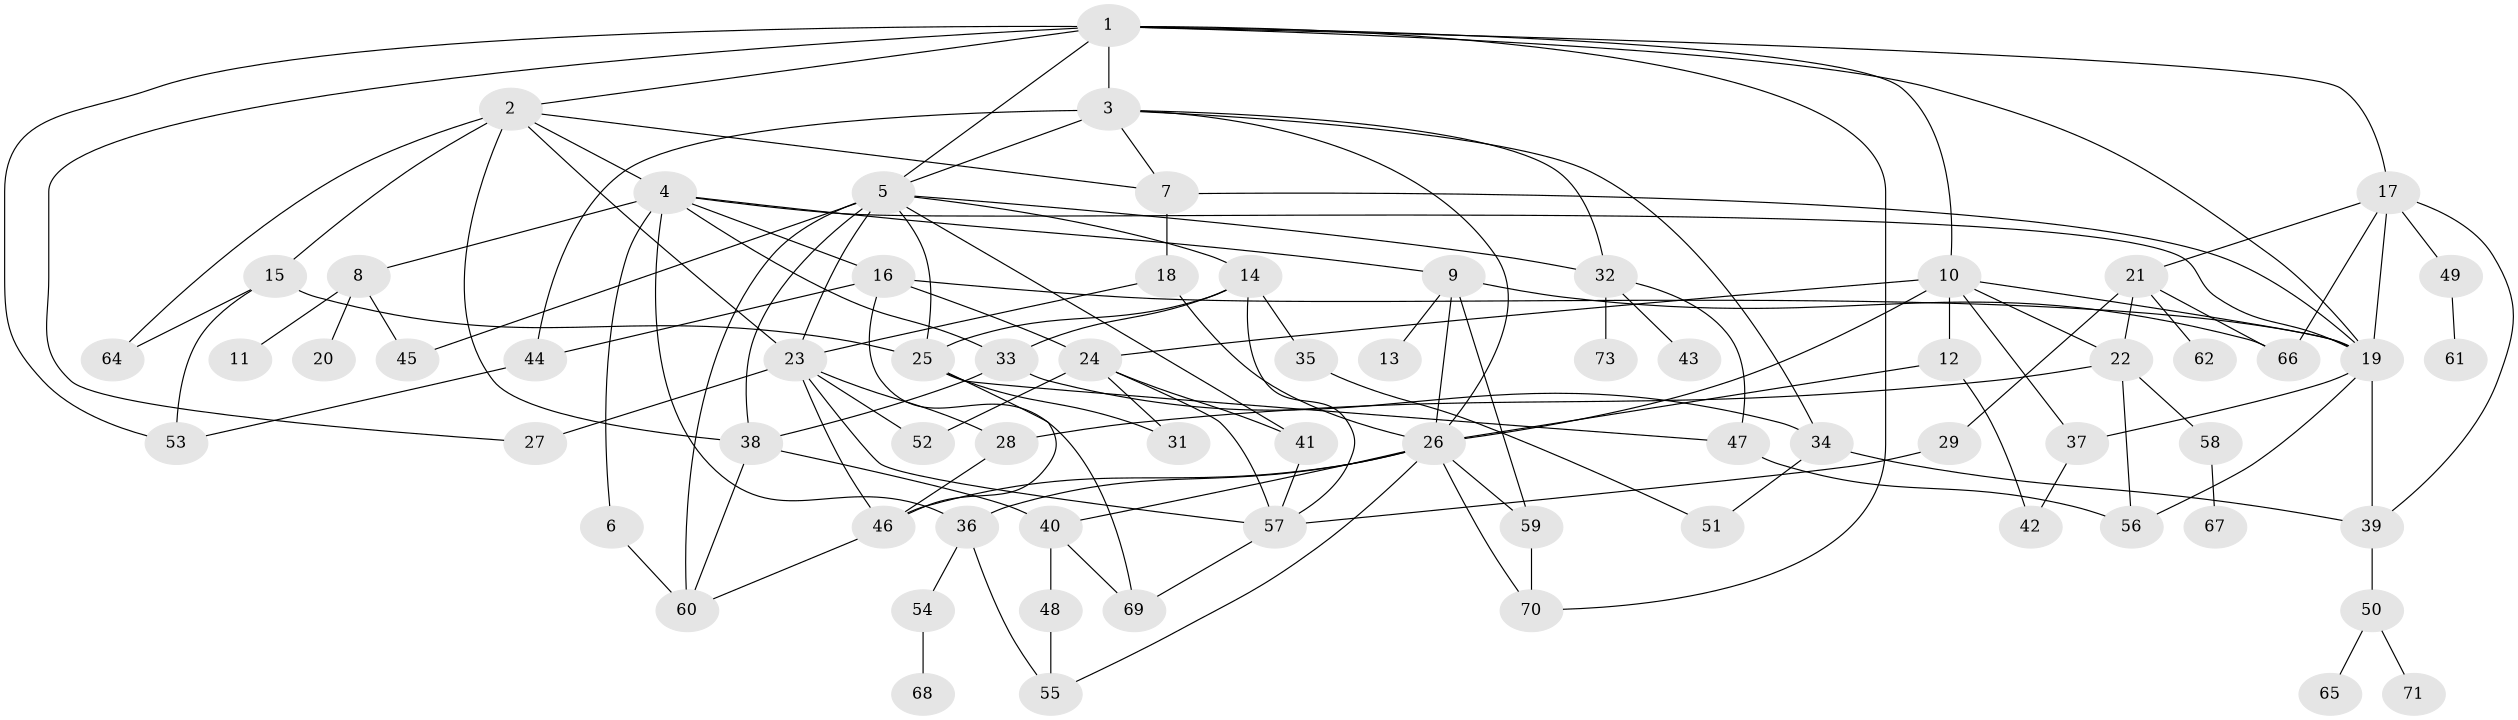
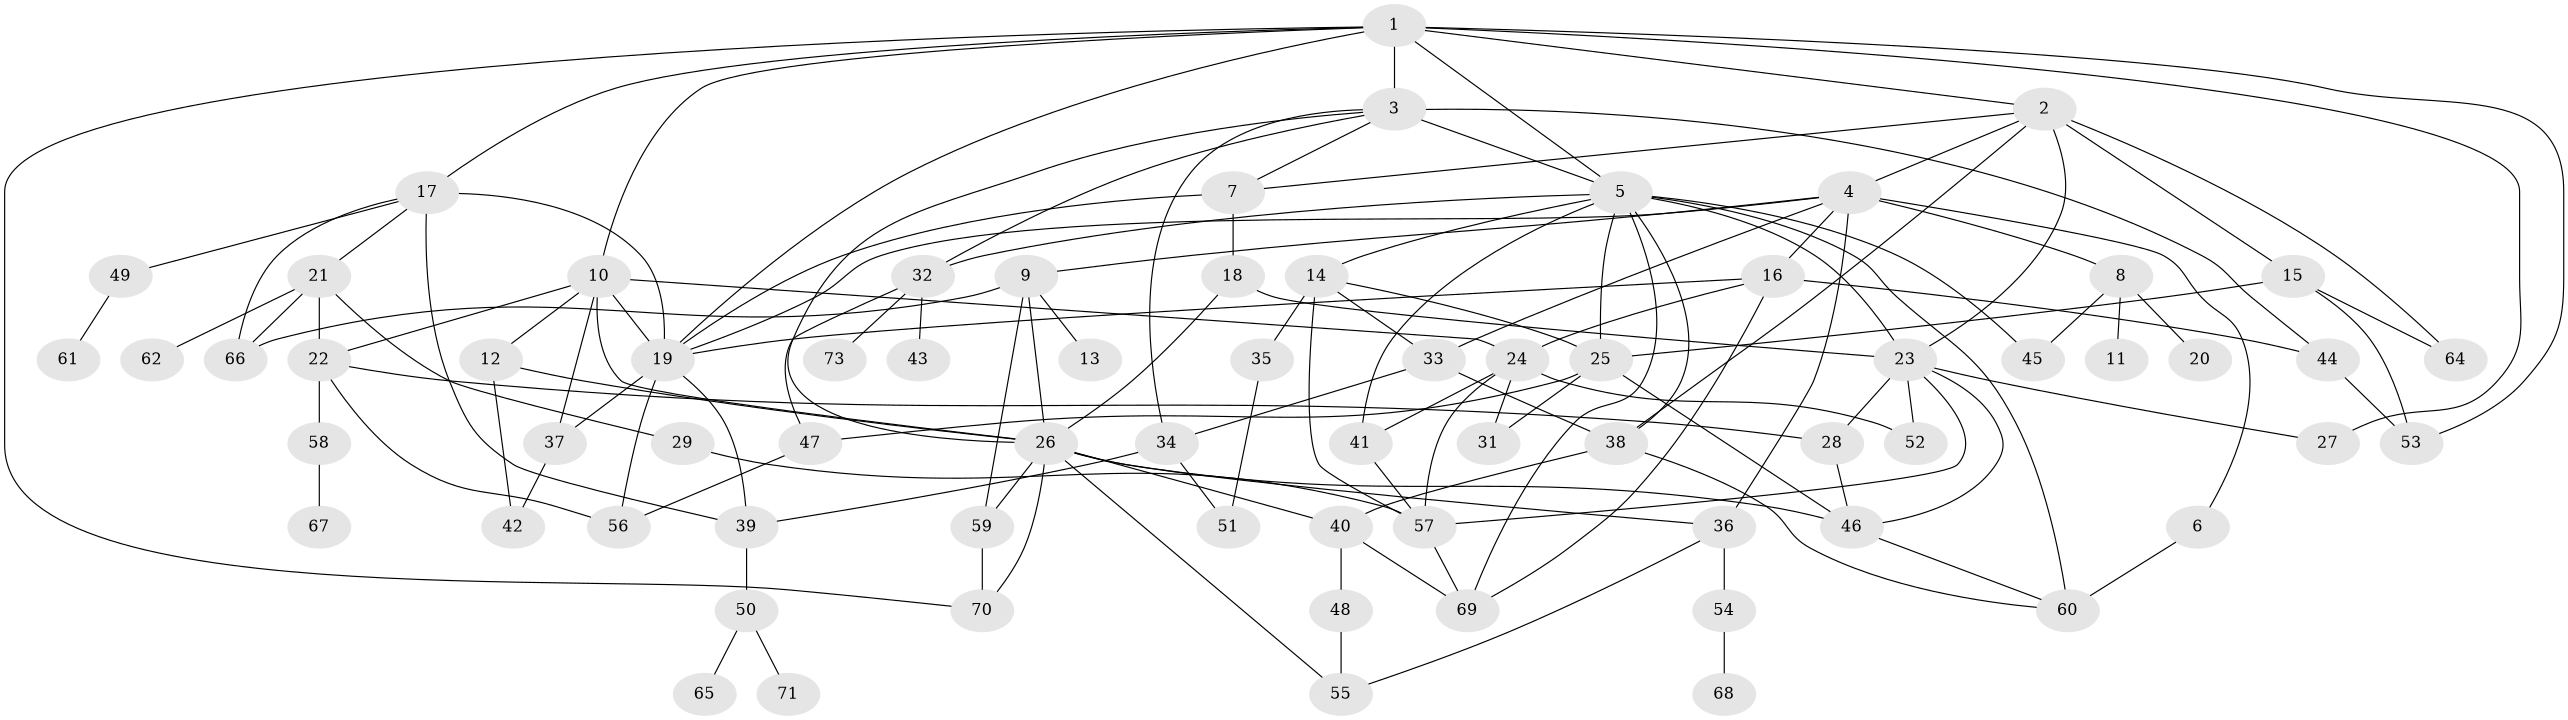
edge "5" -- "69": added
